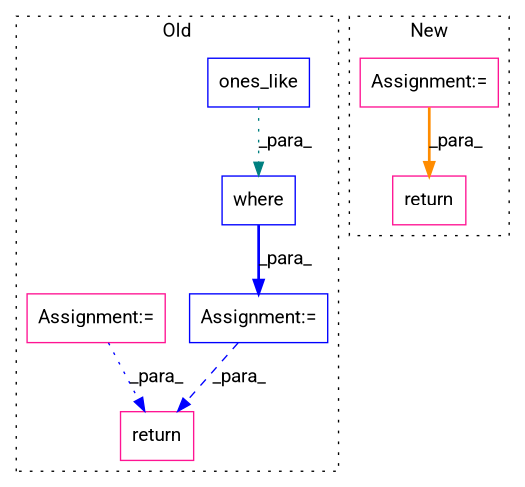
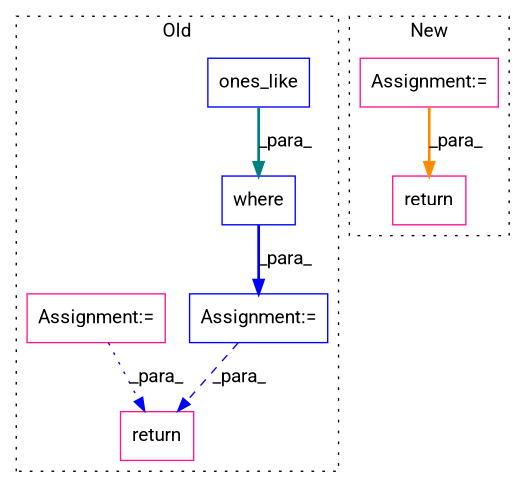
edge "ones_like" -> "where": style dotted -> bold
